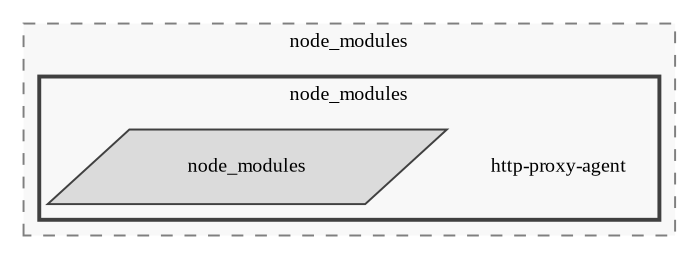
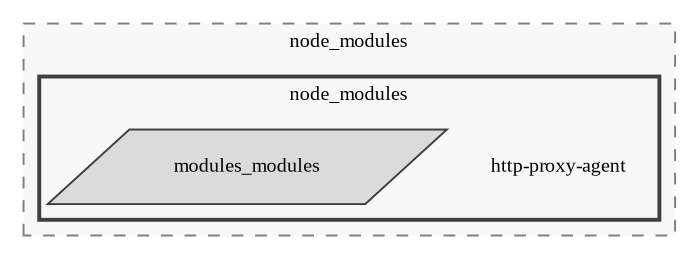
node "node_modules": label "node_modules" -> "modules_modules"
